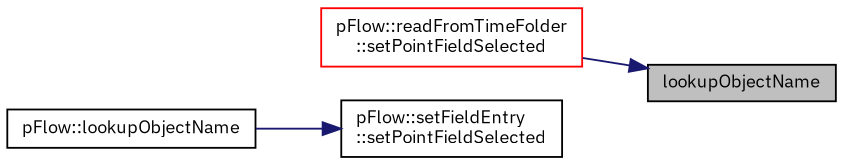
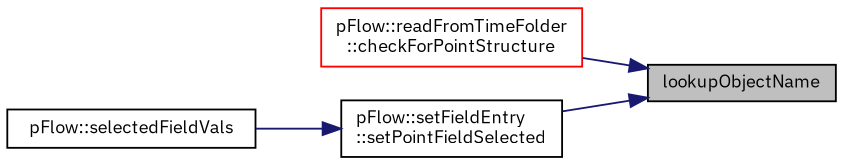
node "pFlow::readFromTimeFolder ::setPointFieldSelected": label "pFlow::readFromTimeFolder ::setPointFieldSelected" -> "pFlow::readFromTimeFolder ::checkForPointStructure"
edge "pFlow::setFieldEntry ::setPointFieldSelected" -> "lookupObjectName": added
node "pFlow::lookupObjectName": label "pFlow::lookupObjectName" -> "pFlow::selectedFieldVals"
